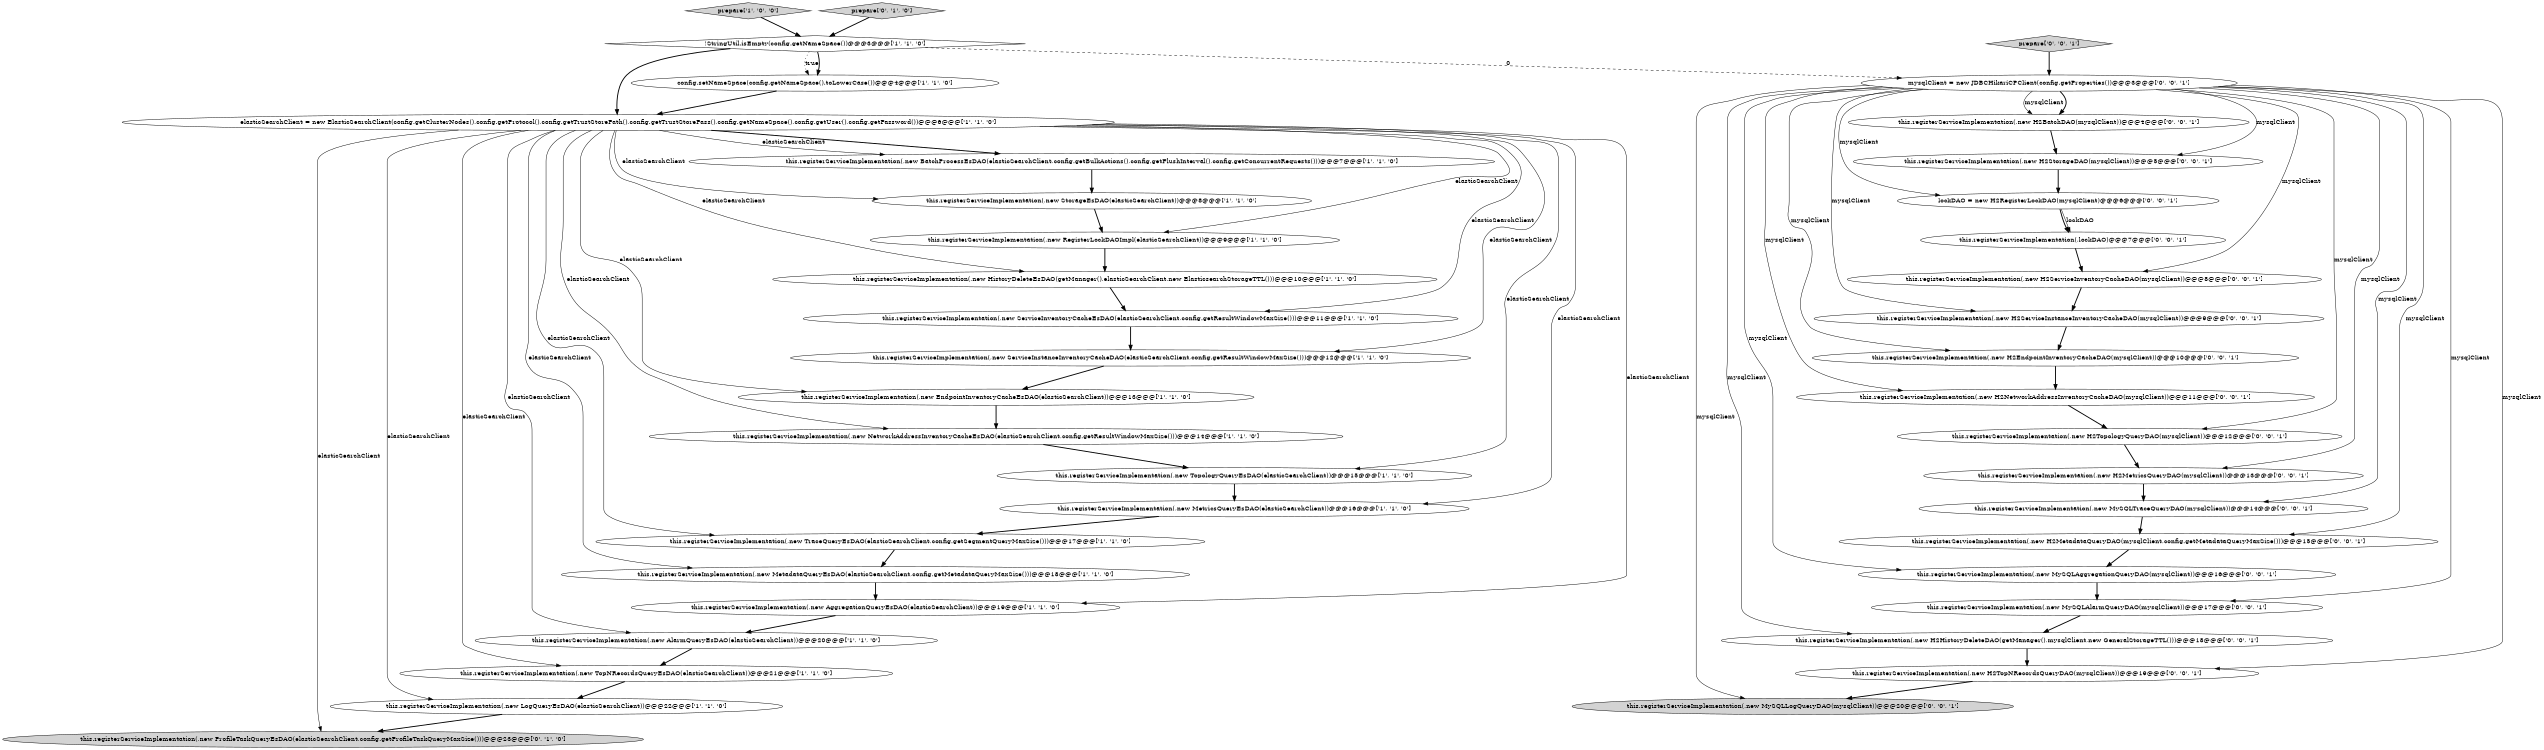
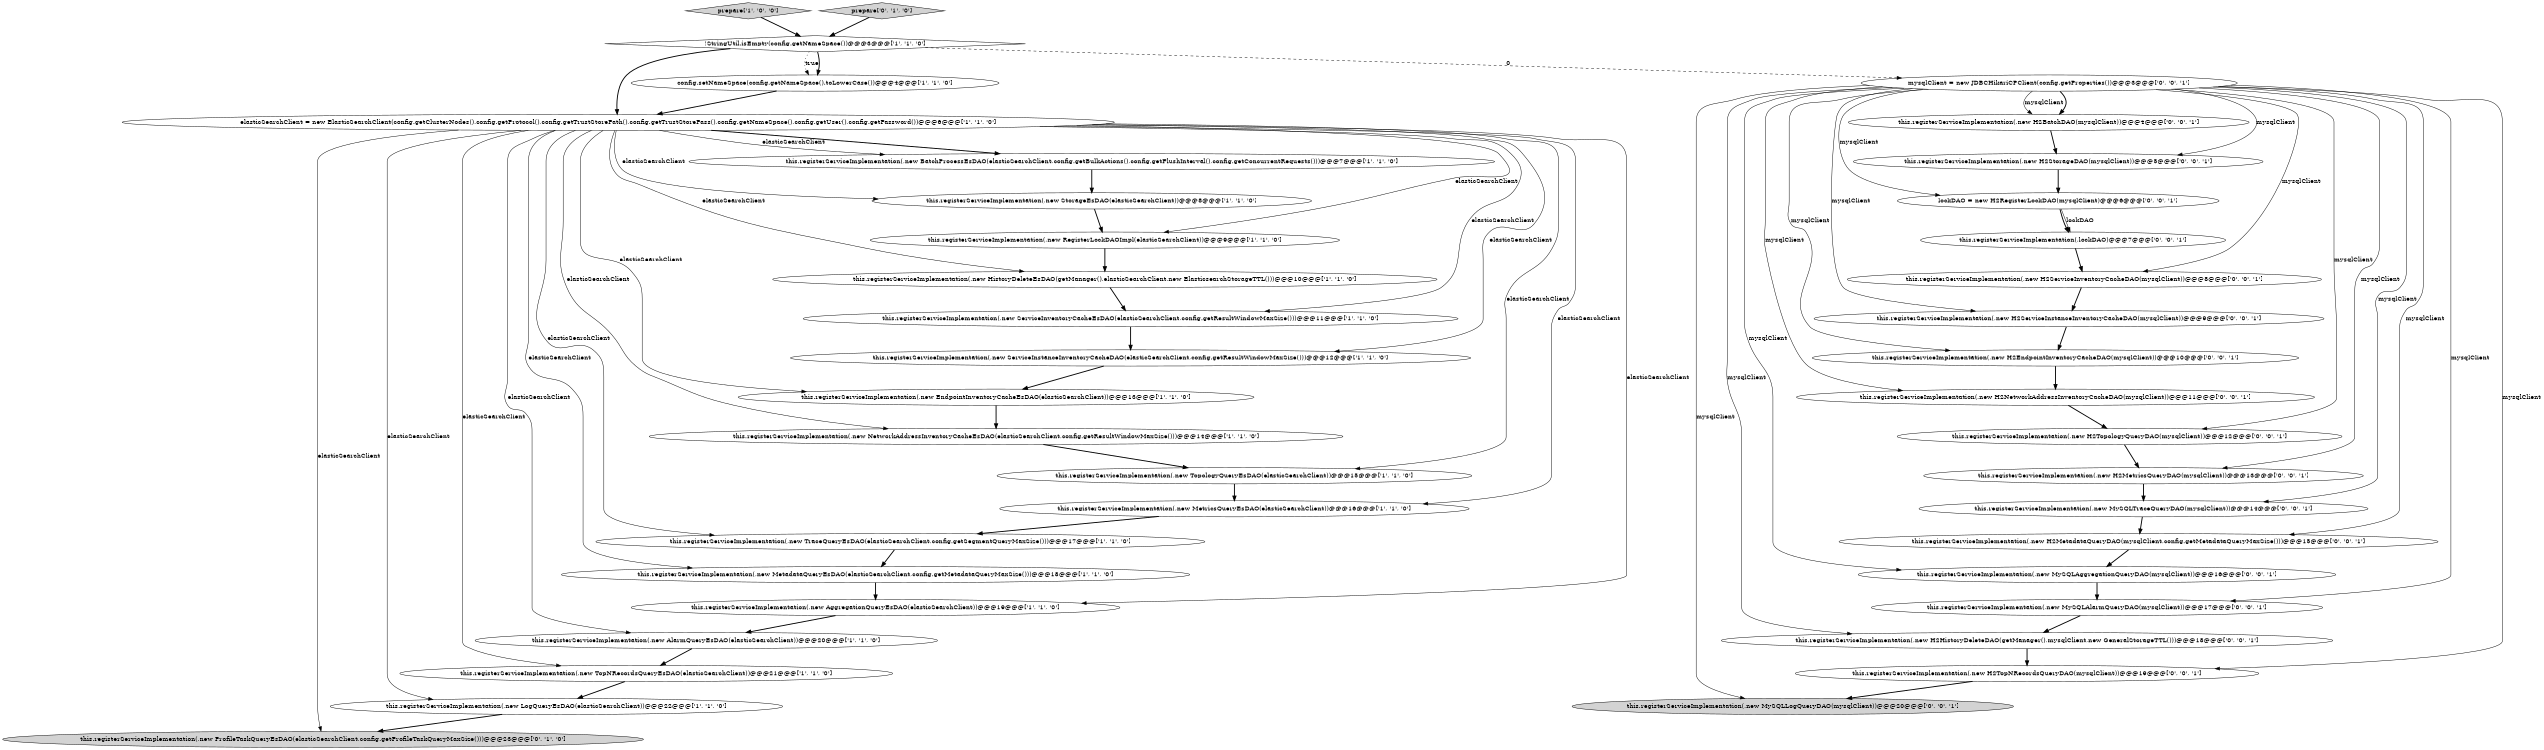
node "prepare['0', '0', '1']": removed
